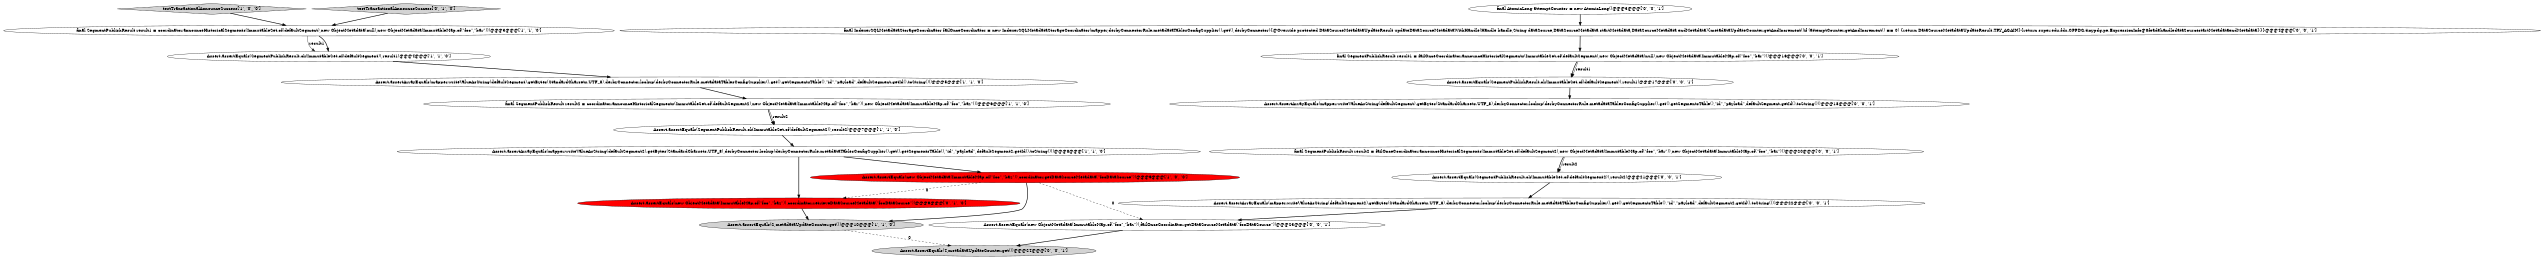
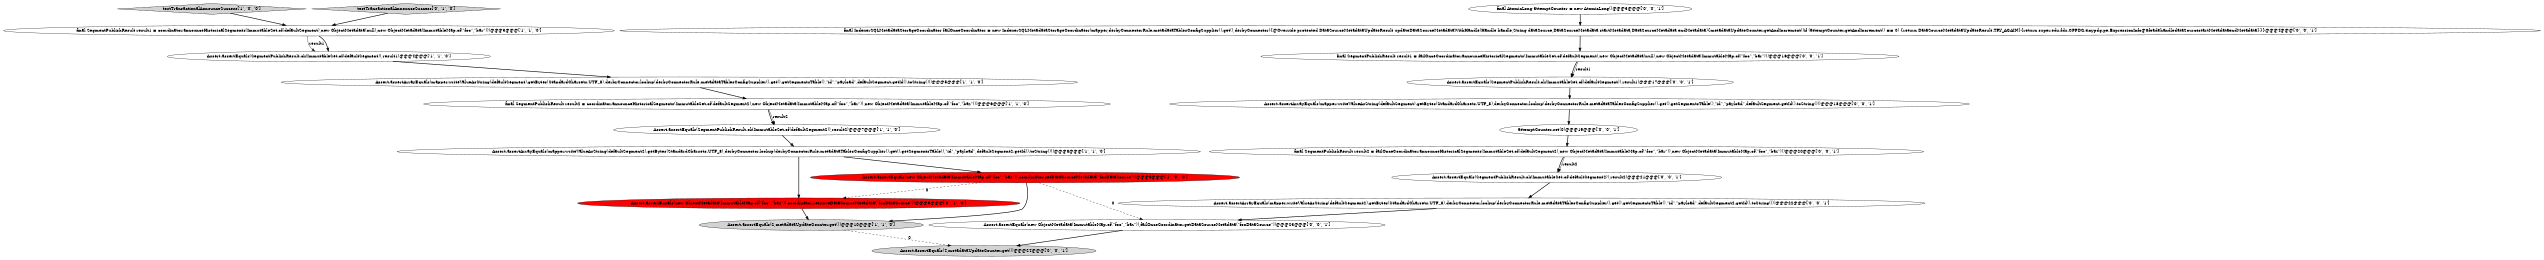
node "attemptCounter.set(0)@@@19@@@['0', '0', '1']": added
